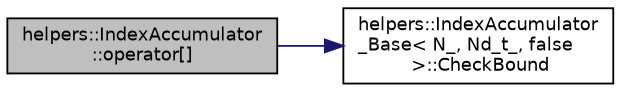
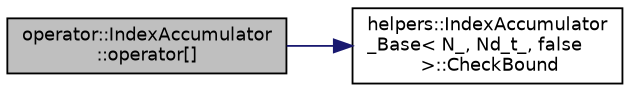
node "helpers::IndexAccumulator ::operator[]": label "helpers::IndexAccumulator ::operator[]" -> "operator::IndexAccumulator ::operator[]"
